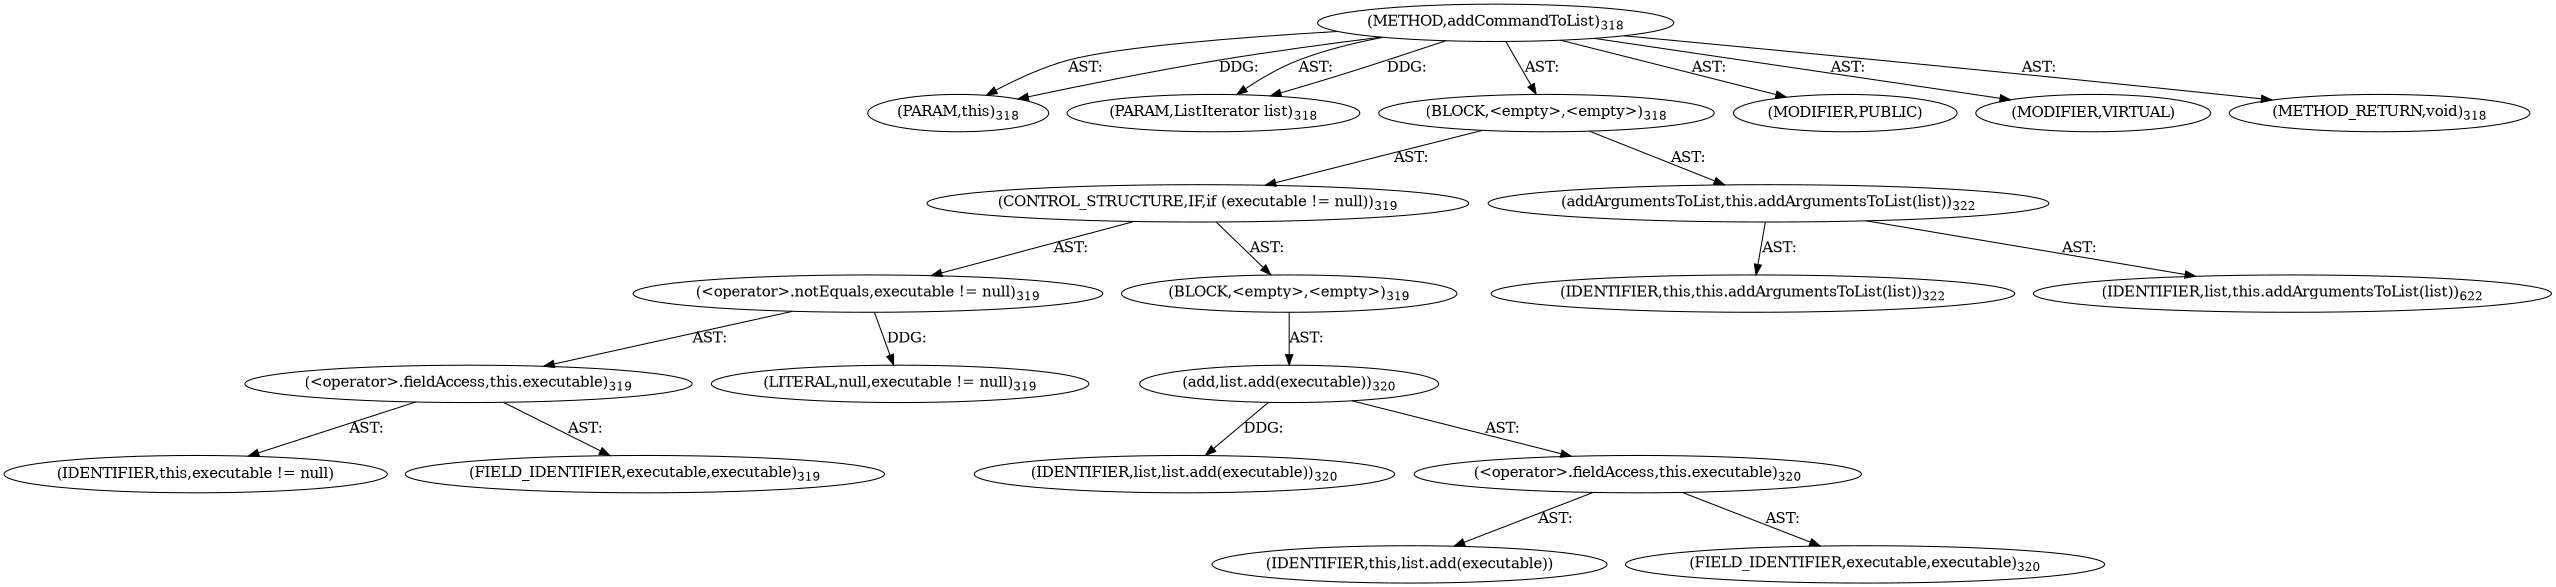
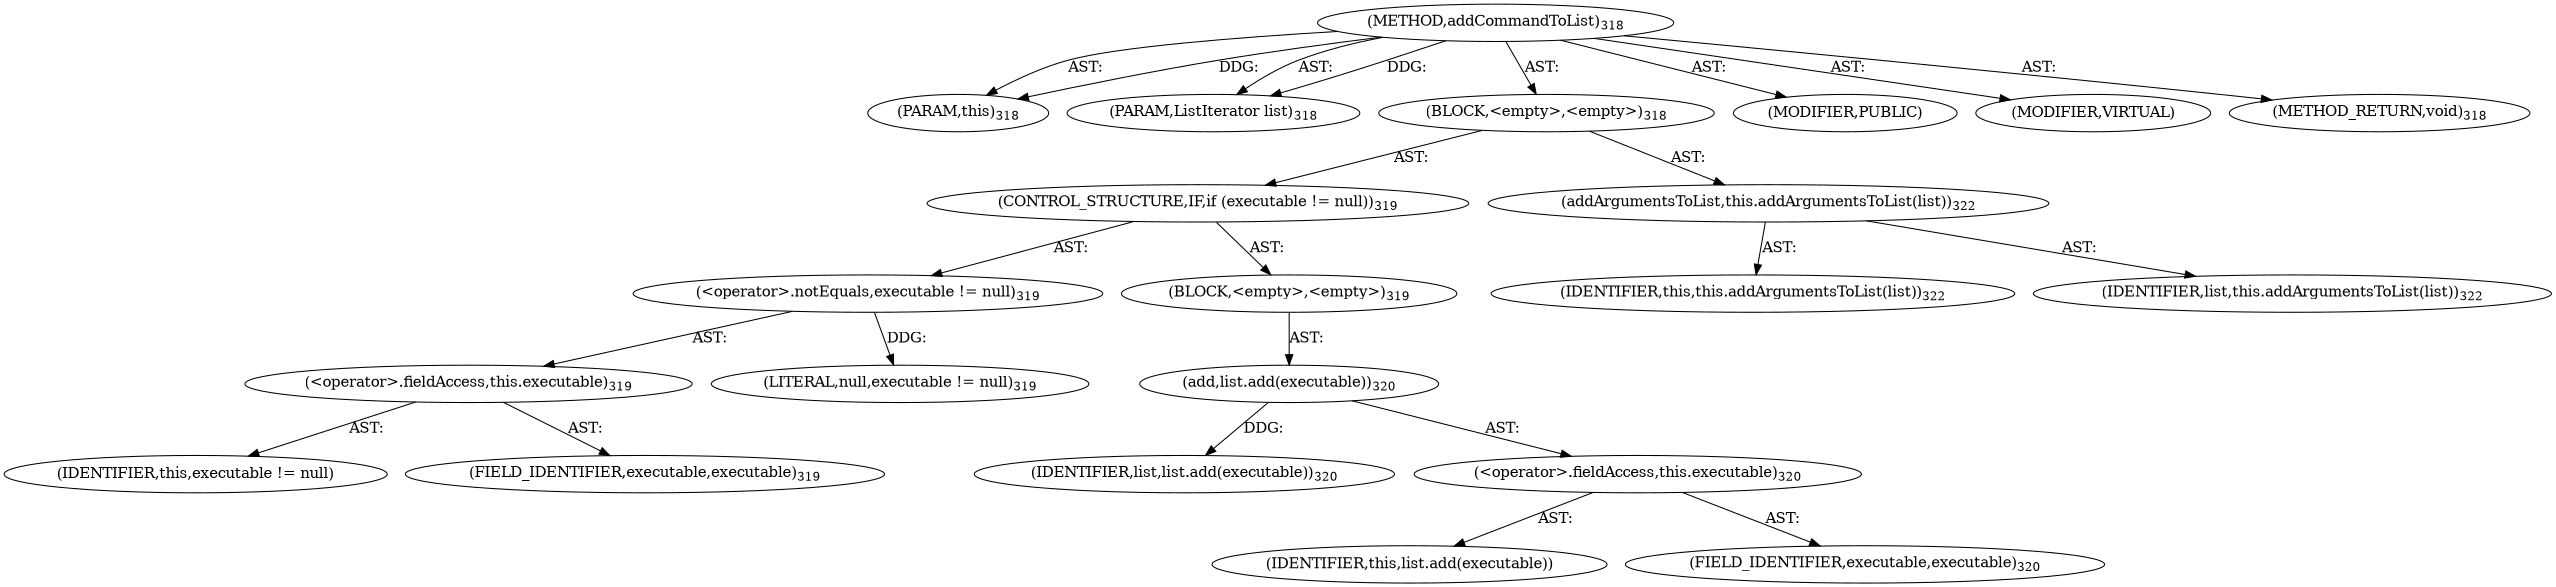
node "(IDENTIFIER,list,this.addArgumentsToList(list))": text "622" -> "322"
